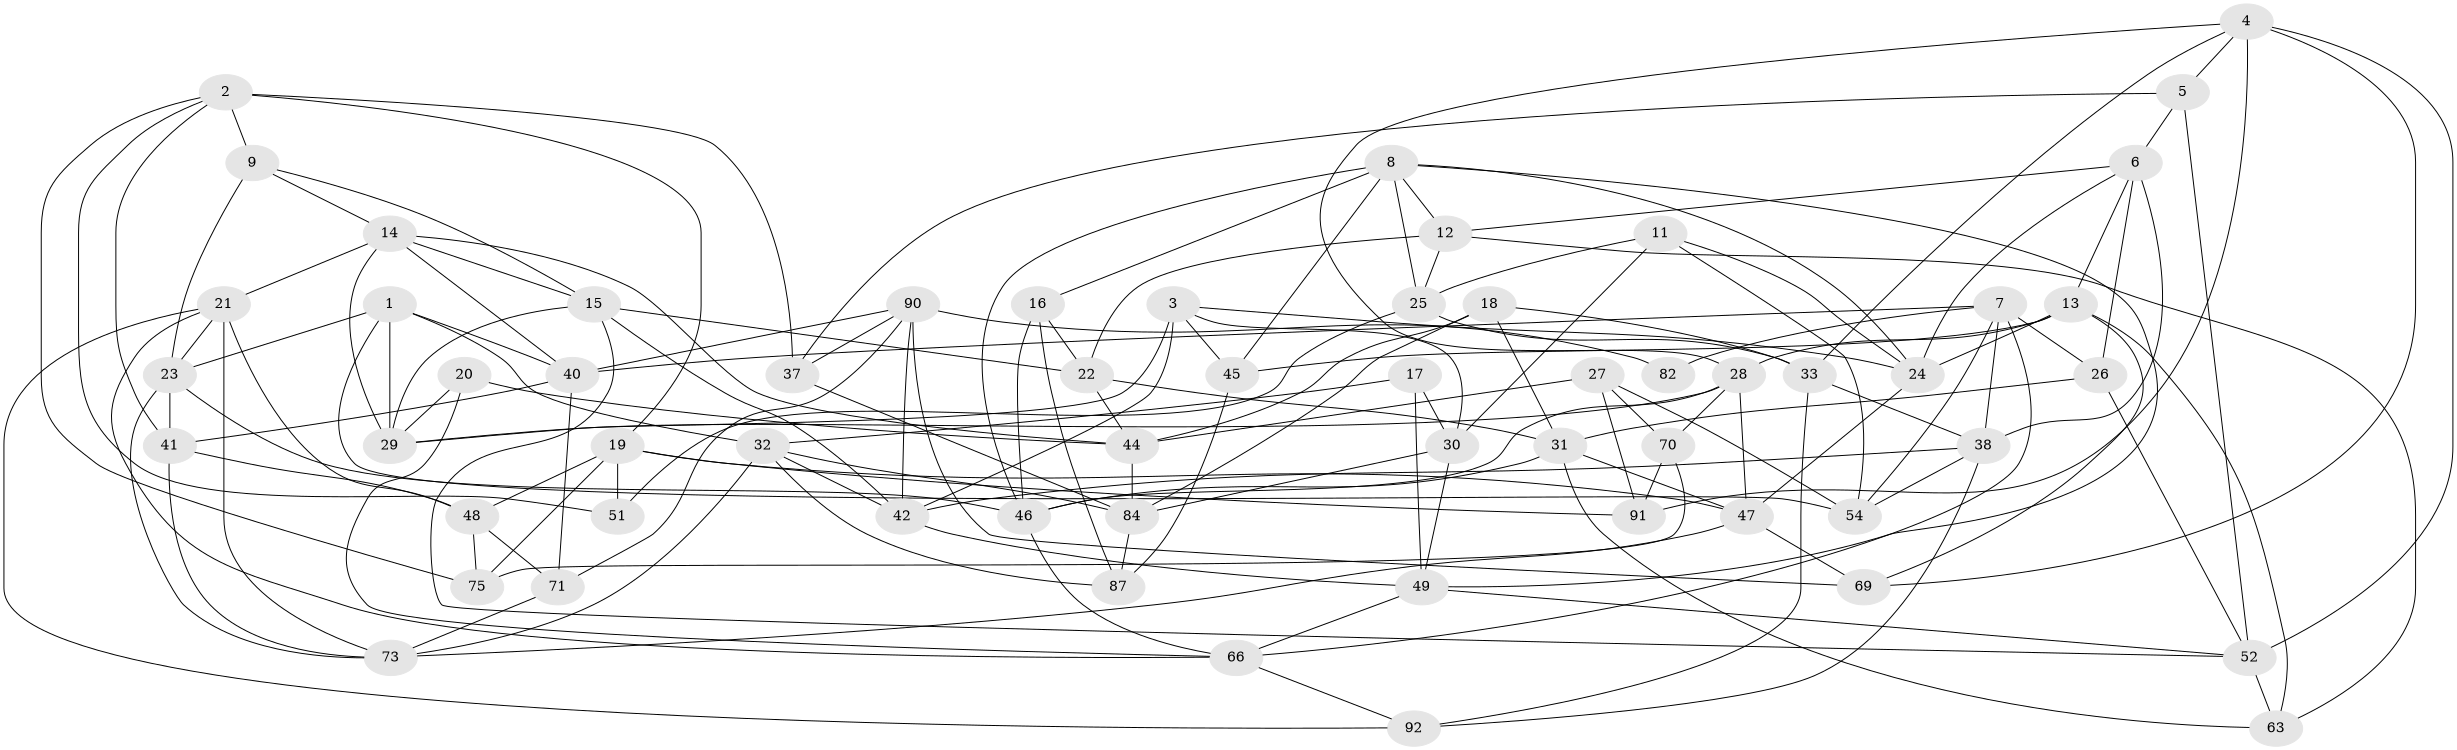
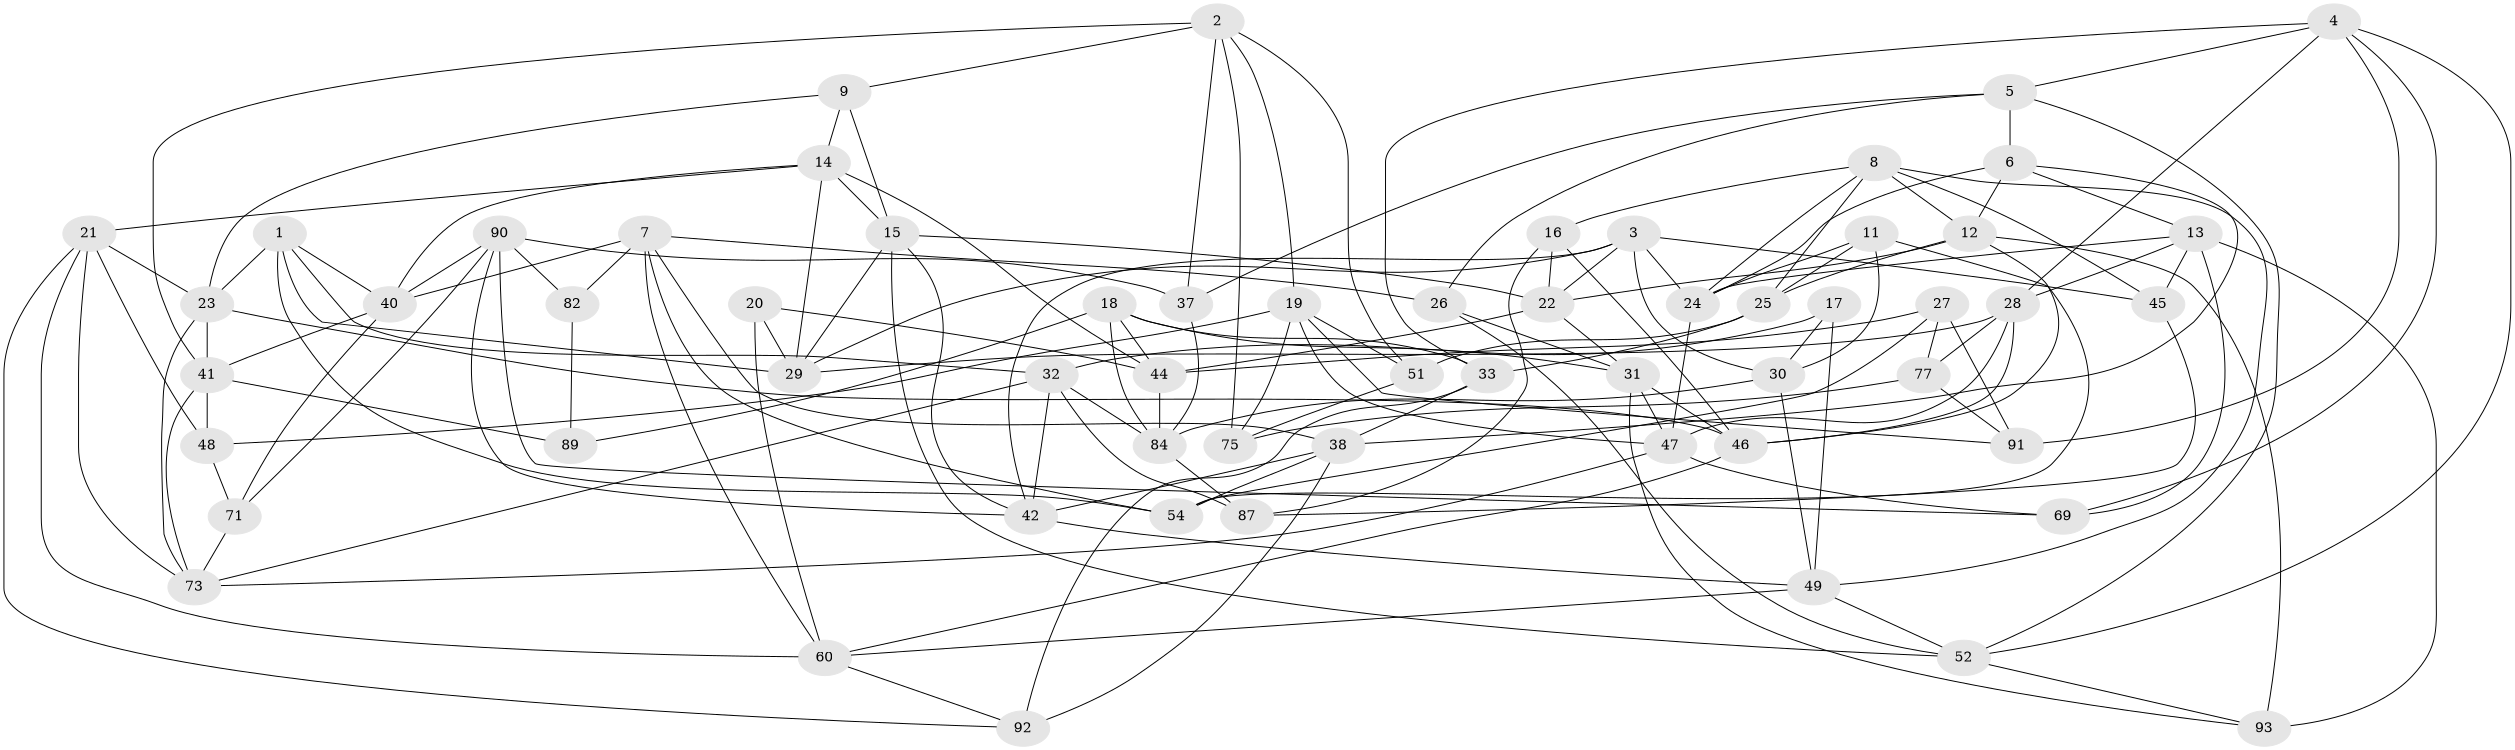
edge "8" -- "46": now "12" -- "46"
edge "3" -- "22": added
edge "6" -- "26": now "5" -- "26"
node "89": added
node "70": label "70" -> "77"
edge "48" -- "75": now "51" -- "75"
node "66": label "66" -> "60"
node "63": label "63" -> "93"
